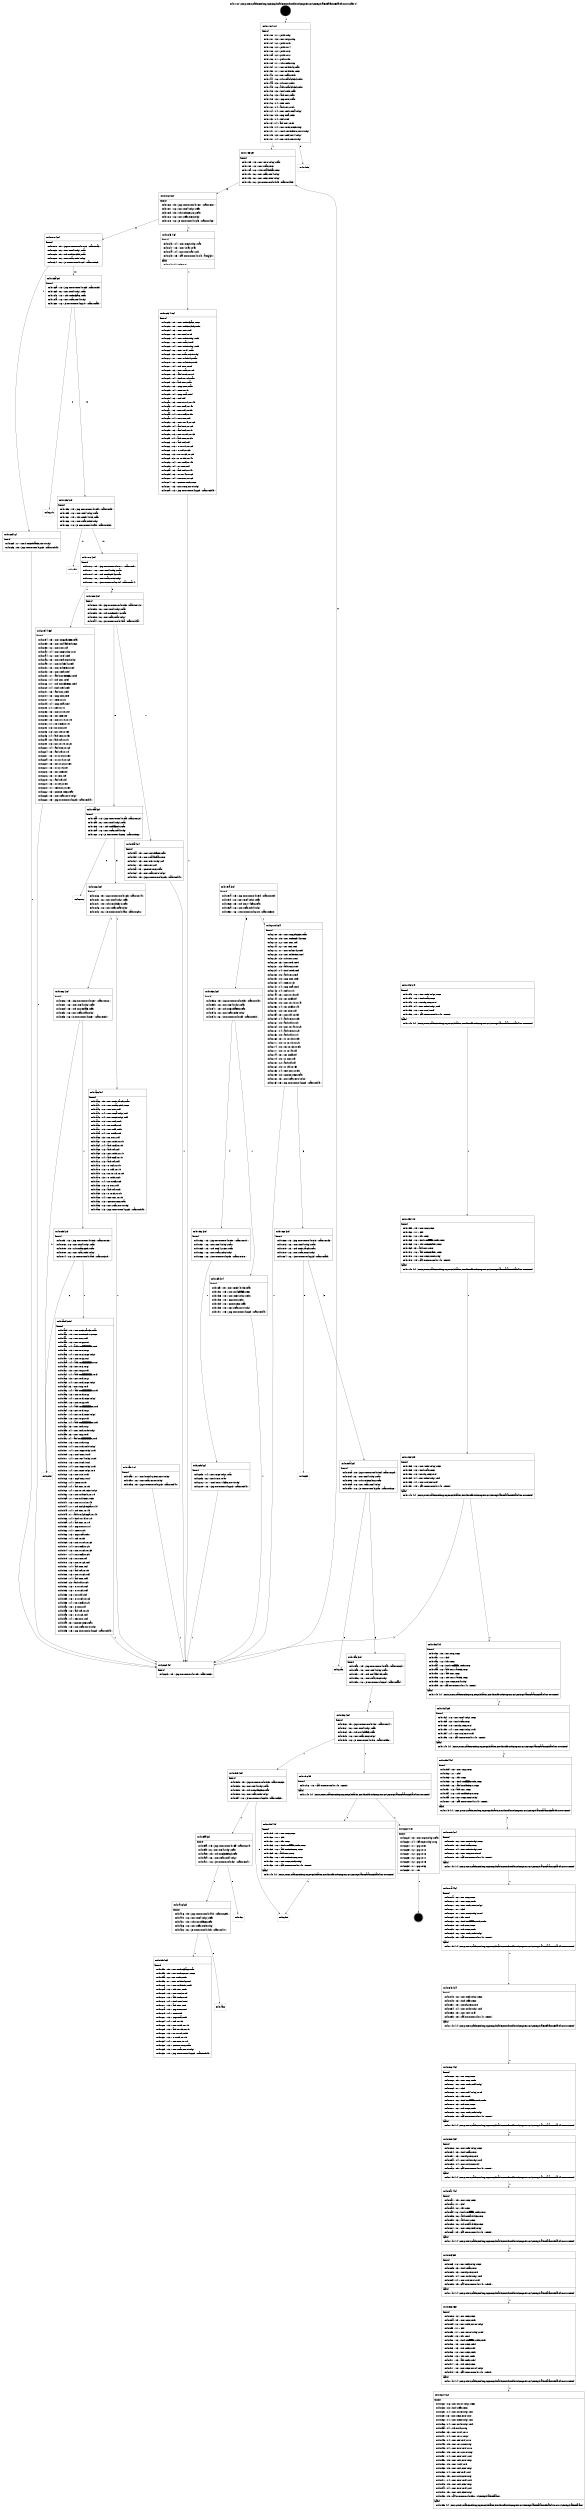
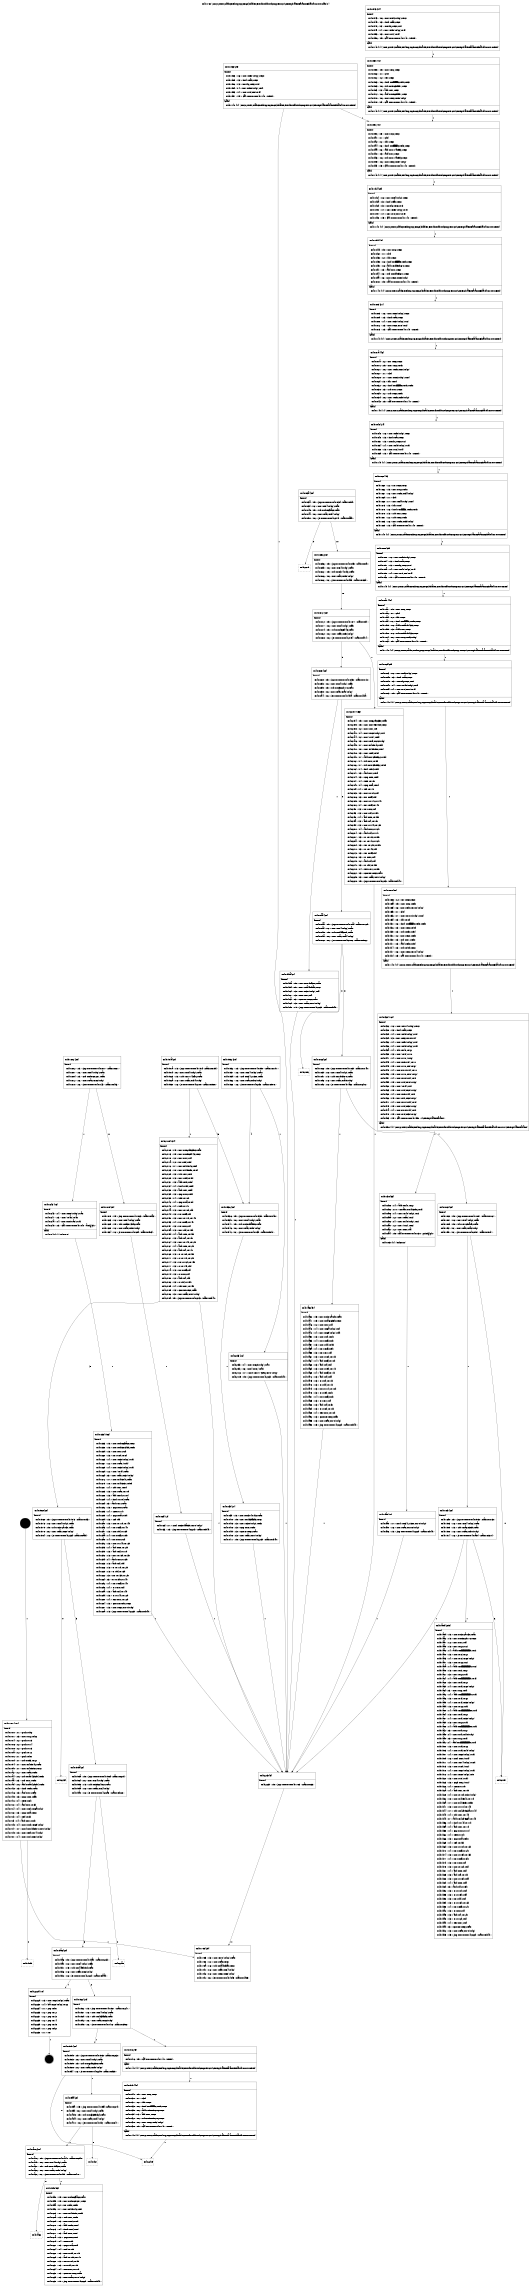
edge "0x4017e5 [29]" -> "0x401802 [28]": removed, label "12"
edge "0x40181e [28]" -> "0x40183a [28]": removed, label "10"
node "0x401fbb": removed
edge "0x401936 [28]" -> "0x401952 [28]": reversed
node "0x401f88 [33]": added
edge "0x401d5b [40]" -> "0x401d83 [25]": now "0x401d5b [40]" -> "0x401d9c [40]"
edge "0x401a9d [285]" -> "0x4022cb [5]": now "0x4018fe [28]" -> "0x4022cb [5]"
edge "0x401d16 [5]" -> "0x40222d [18]": now "0x4019a6 [28]" -> "0x40222d [18]"
